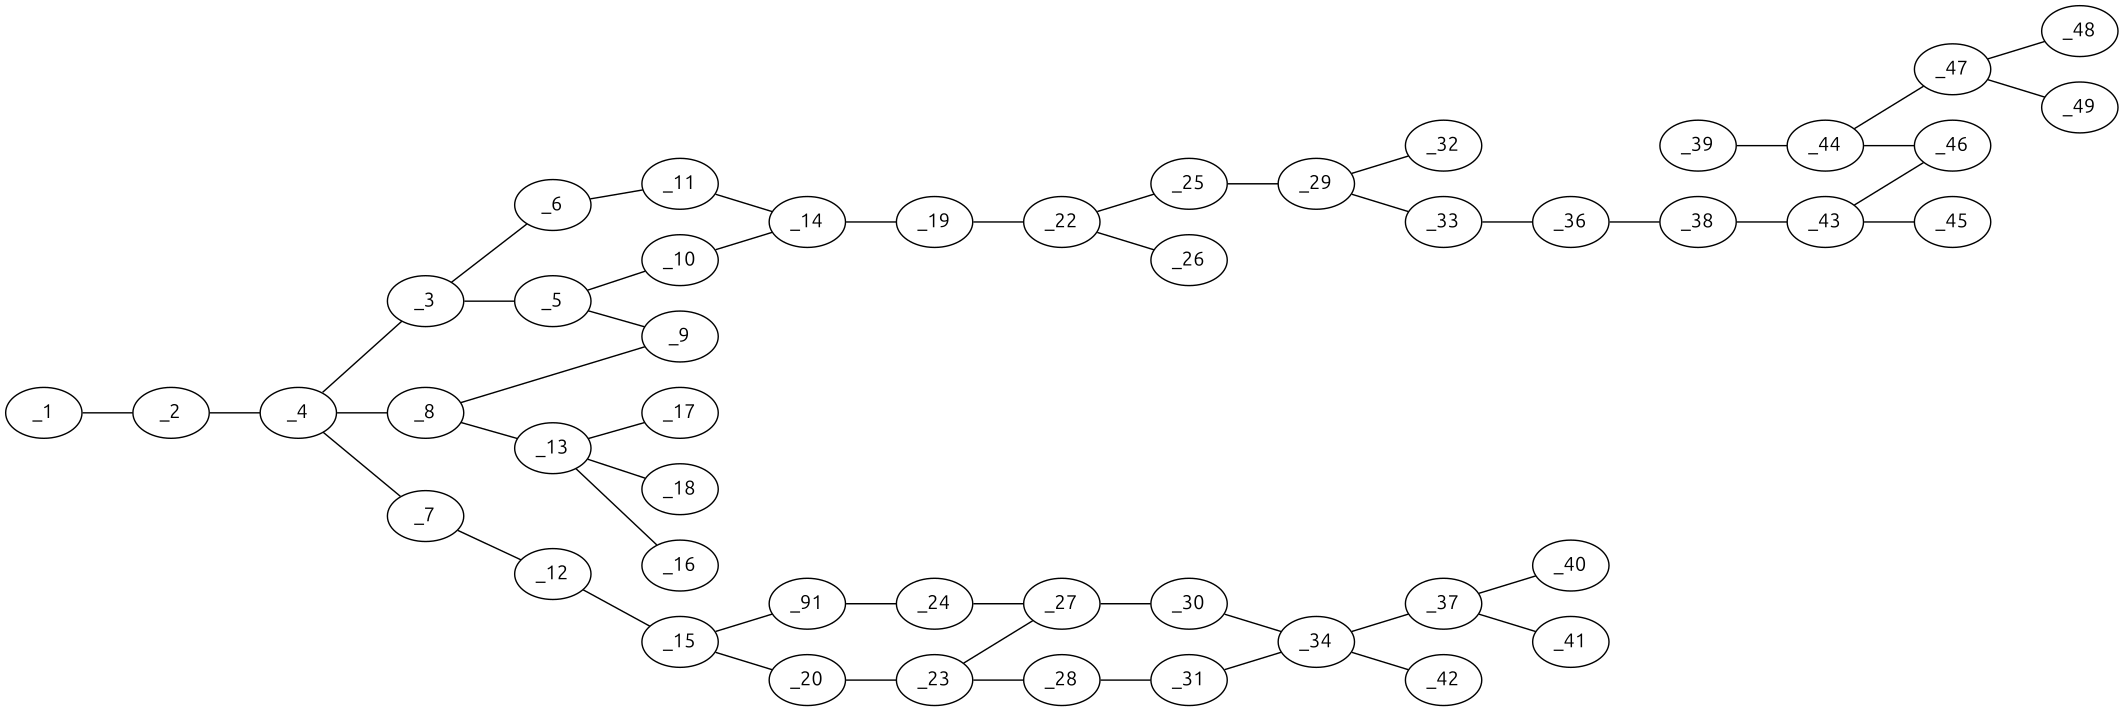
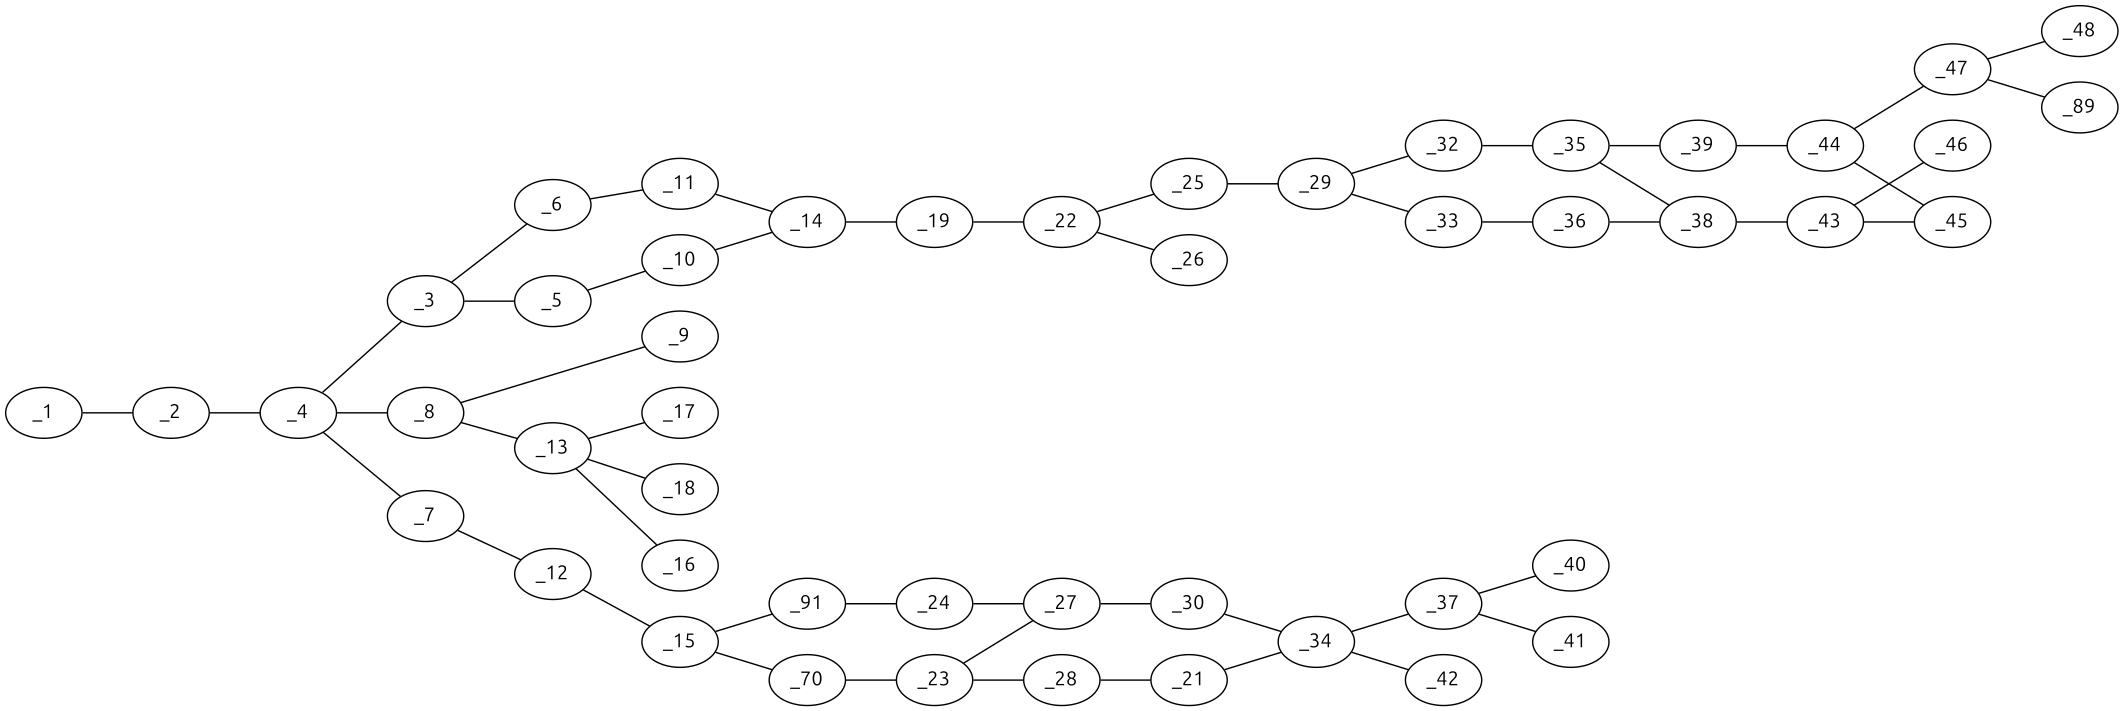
node "_49": label "_49" -> "_89"
node "_35": added
edge "_44" -- "_46": now "_44" -- "_45"
edge "_5" -- "_9": removed
node "_20": label "_20" -> "_70"
node "_31": label "_31" -> "_21"
